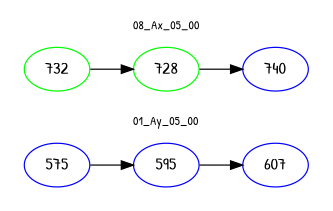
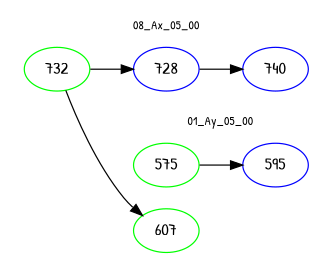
node "728": color green -> blue
node "575": color blue -> green
edge "595" -> "607": now "732" -> "607"
node "607": color blue -> green
